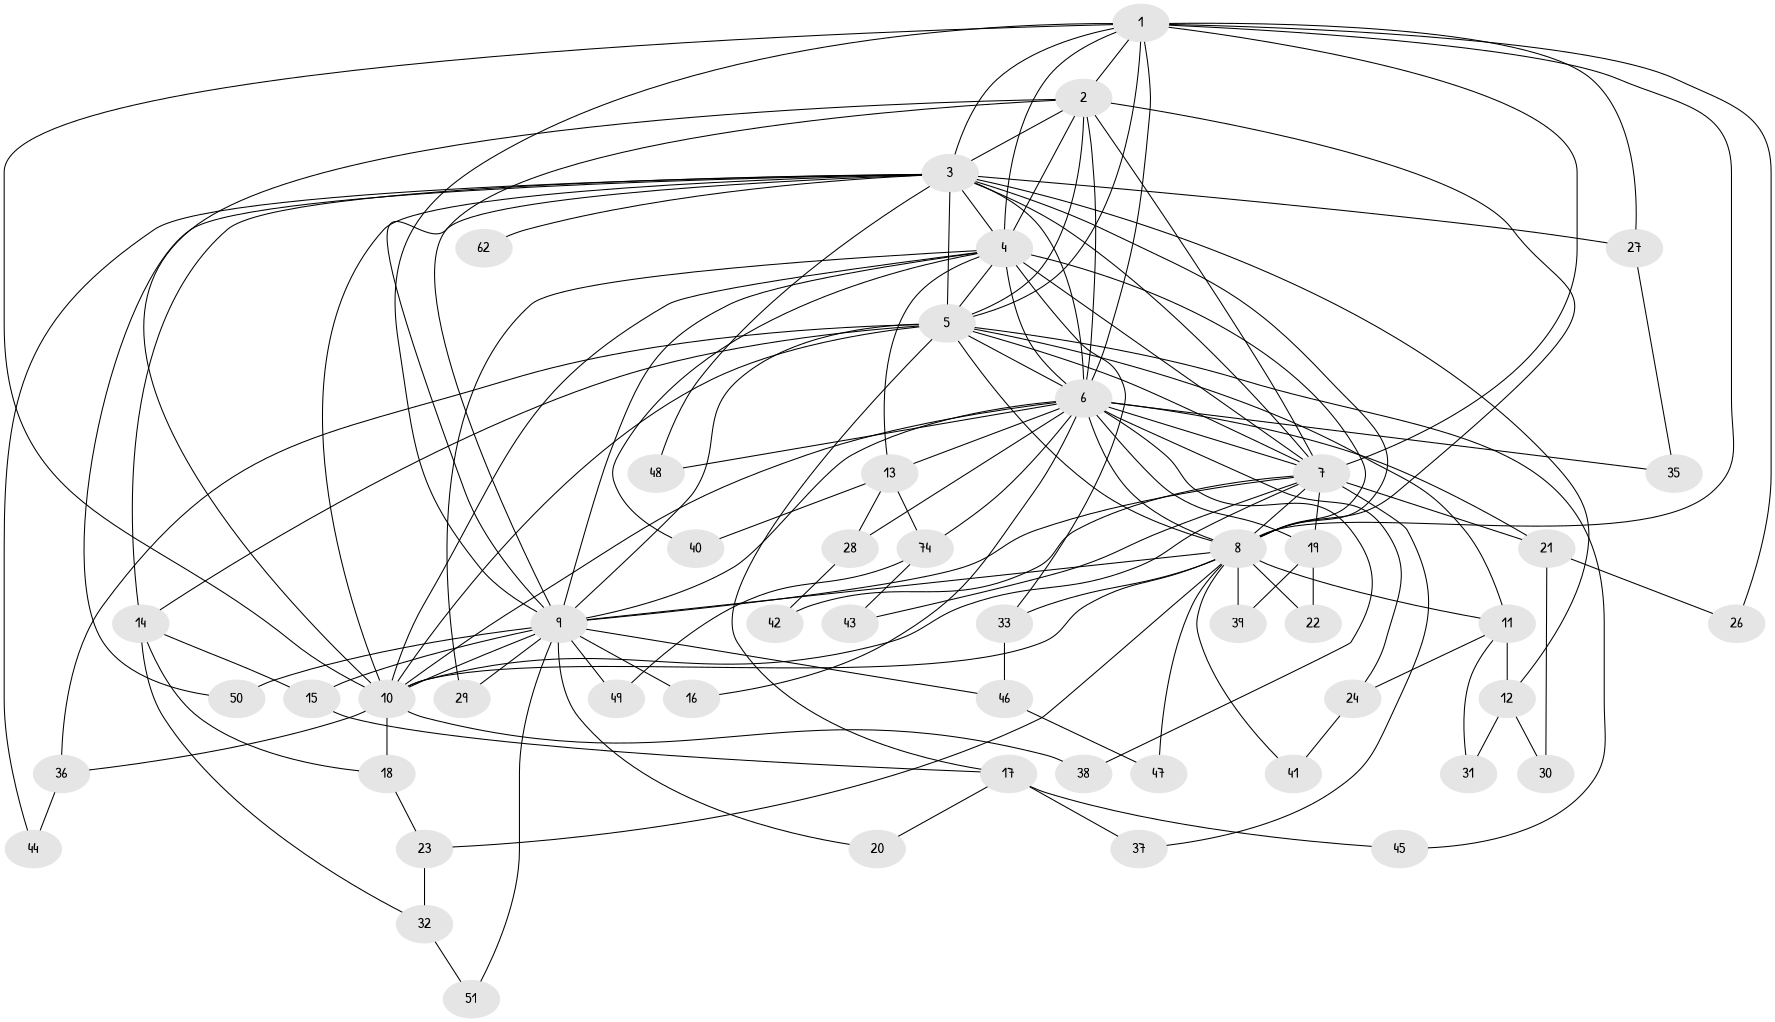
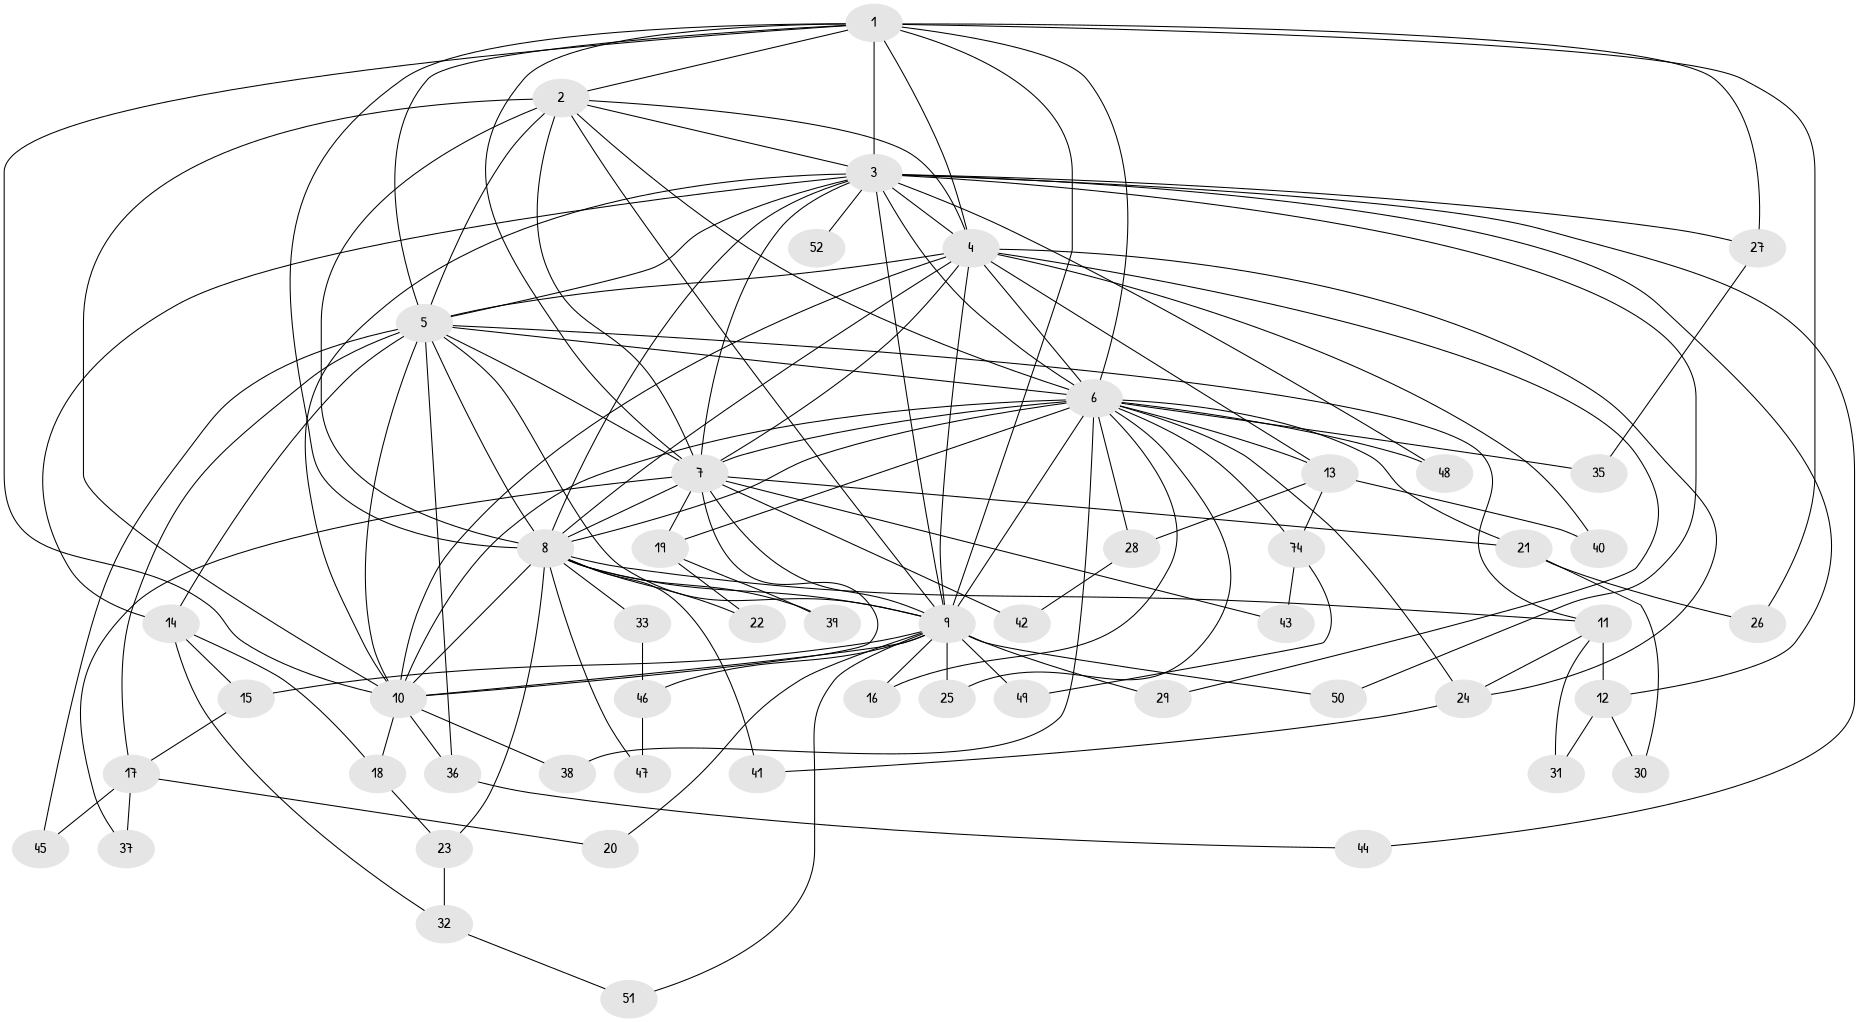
node "62": label "62" -> "52"
edge "4" -- "33": now "4" -- "24"
node "25": added
